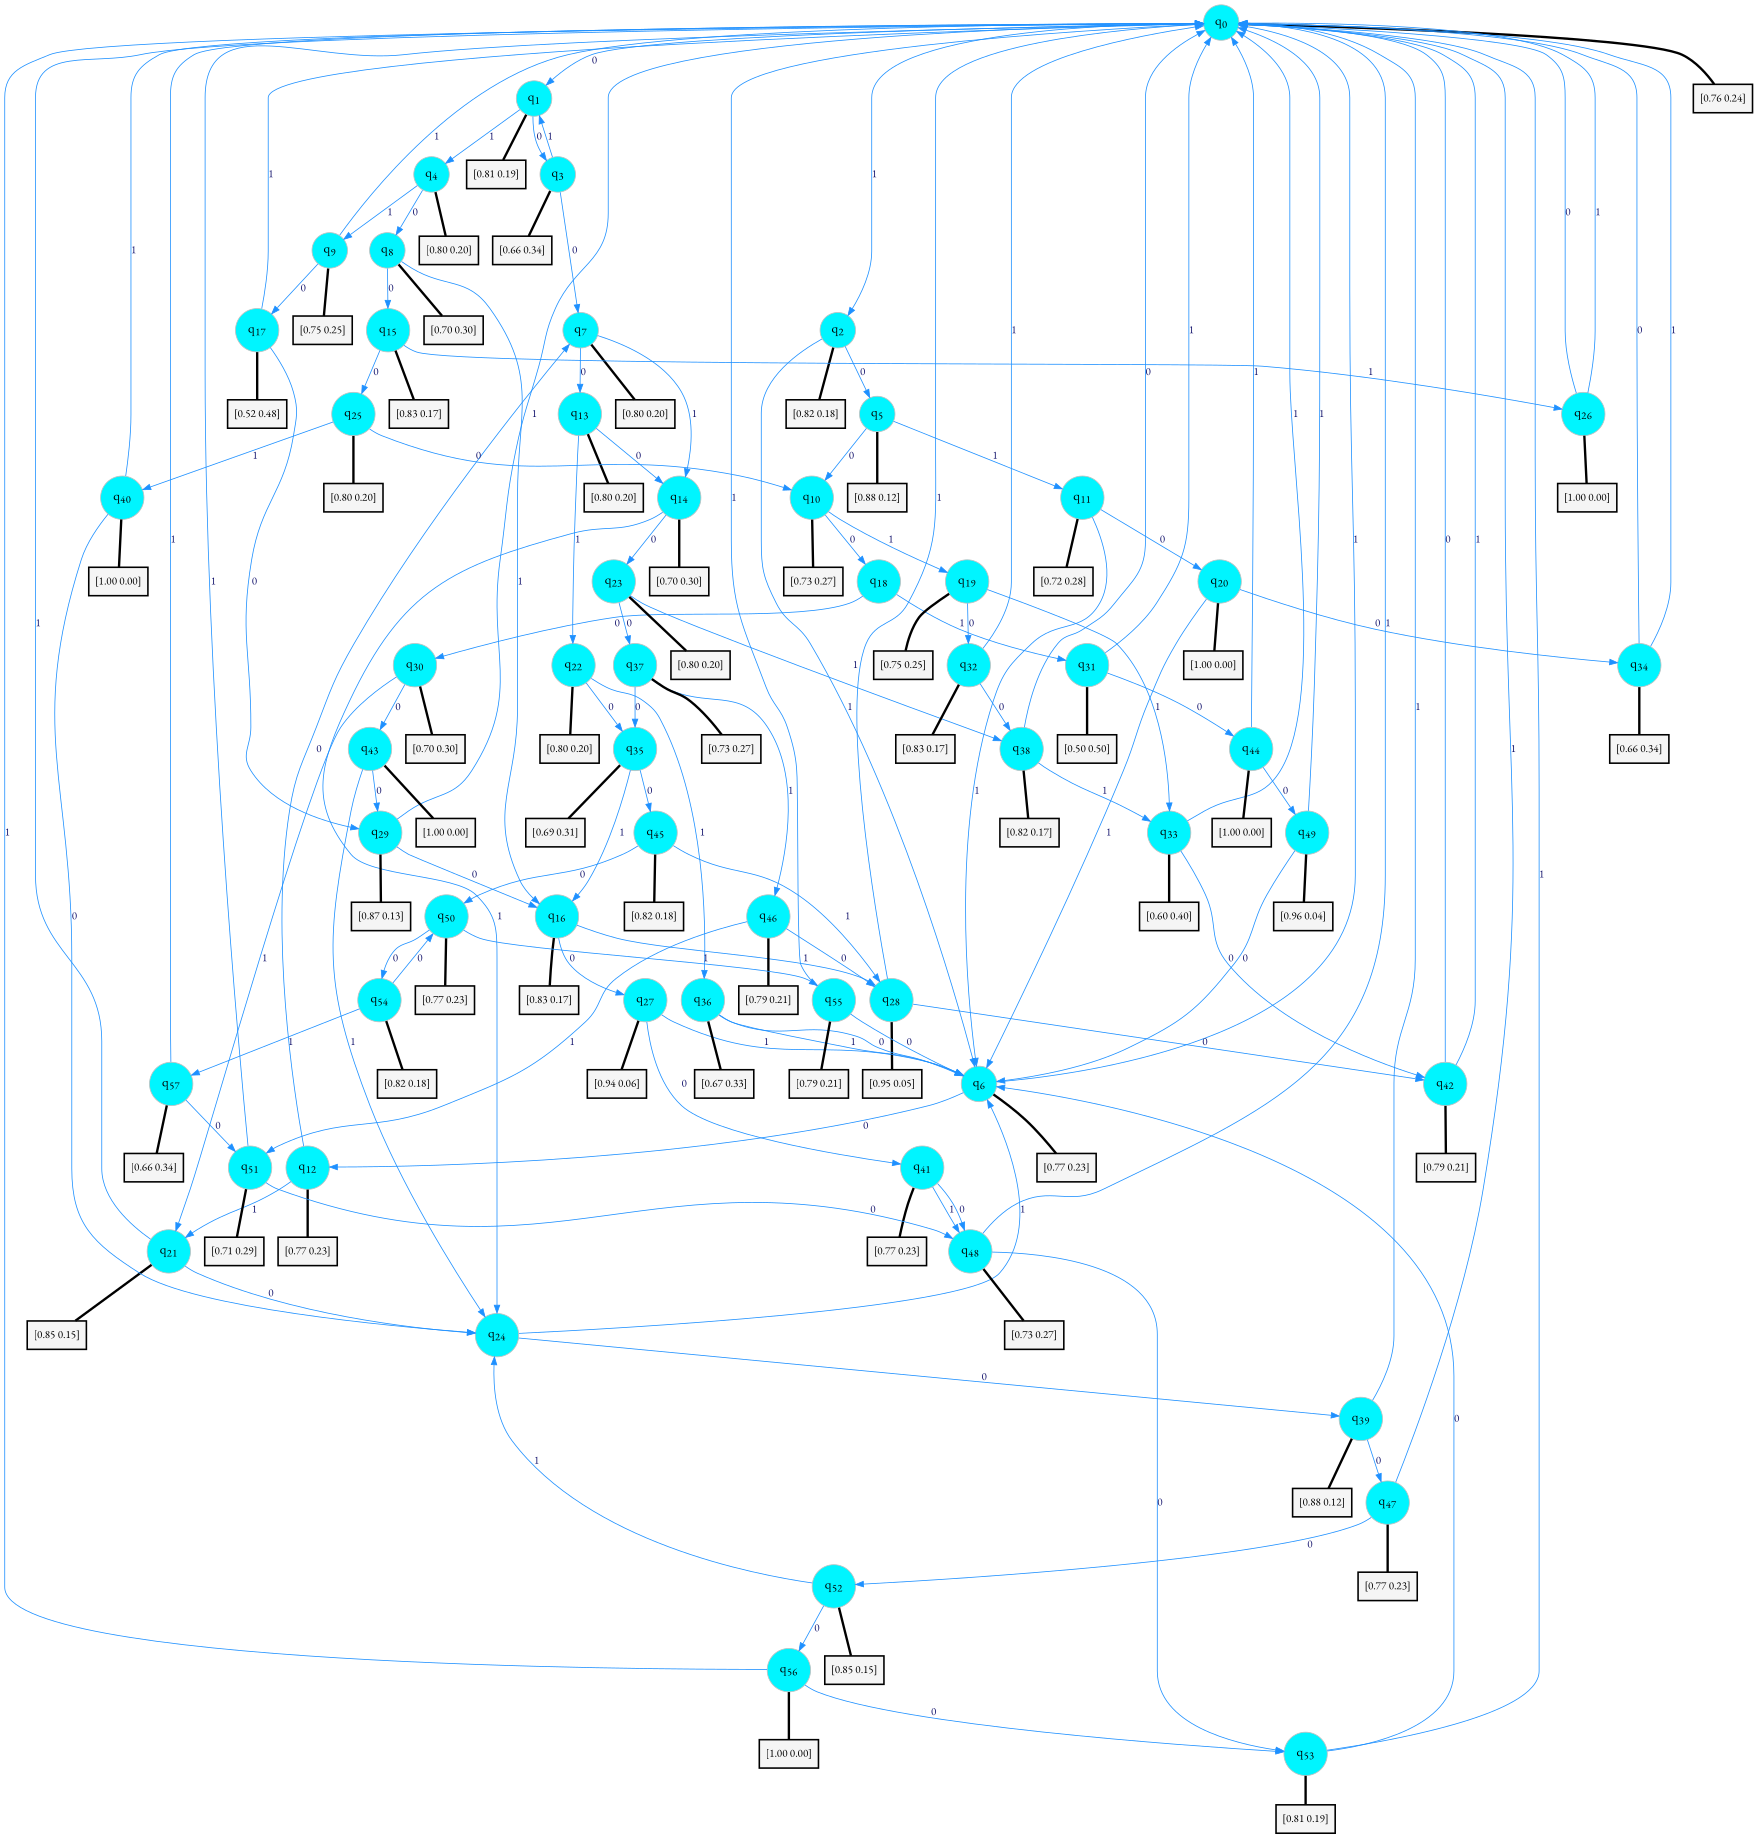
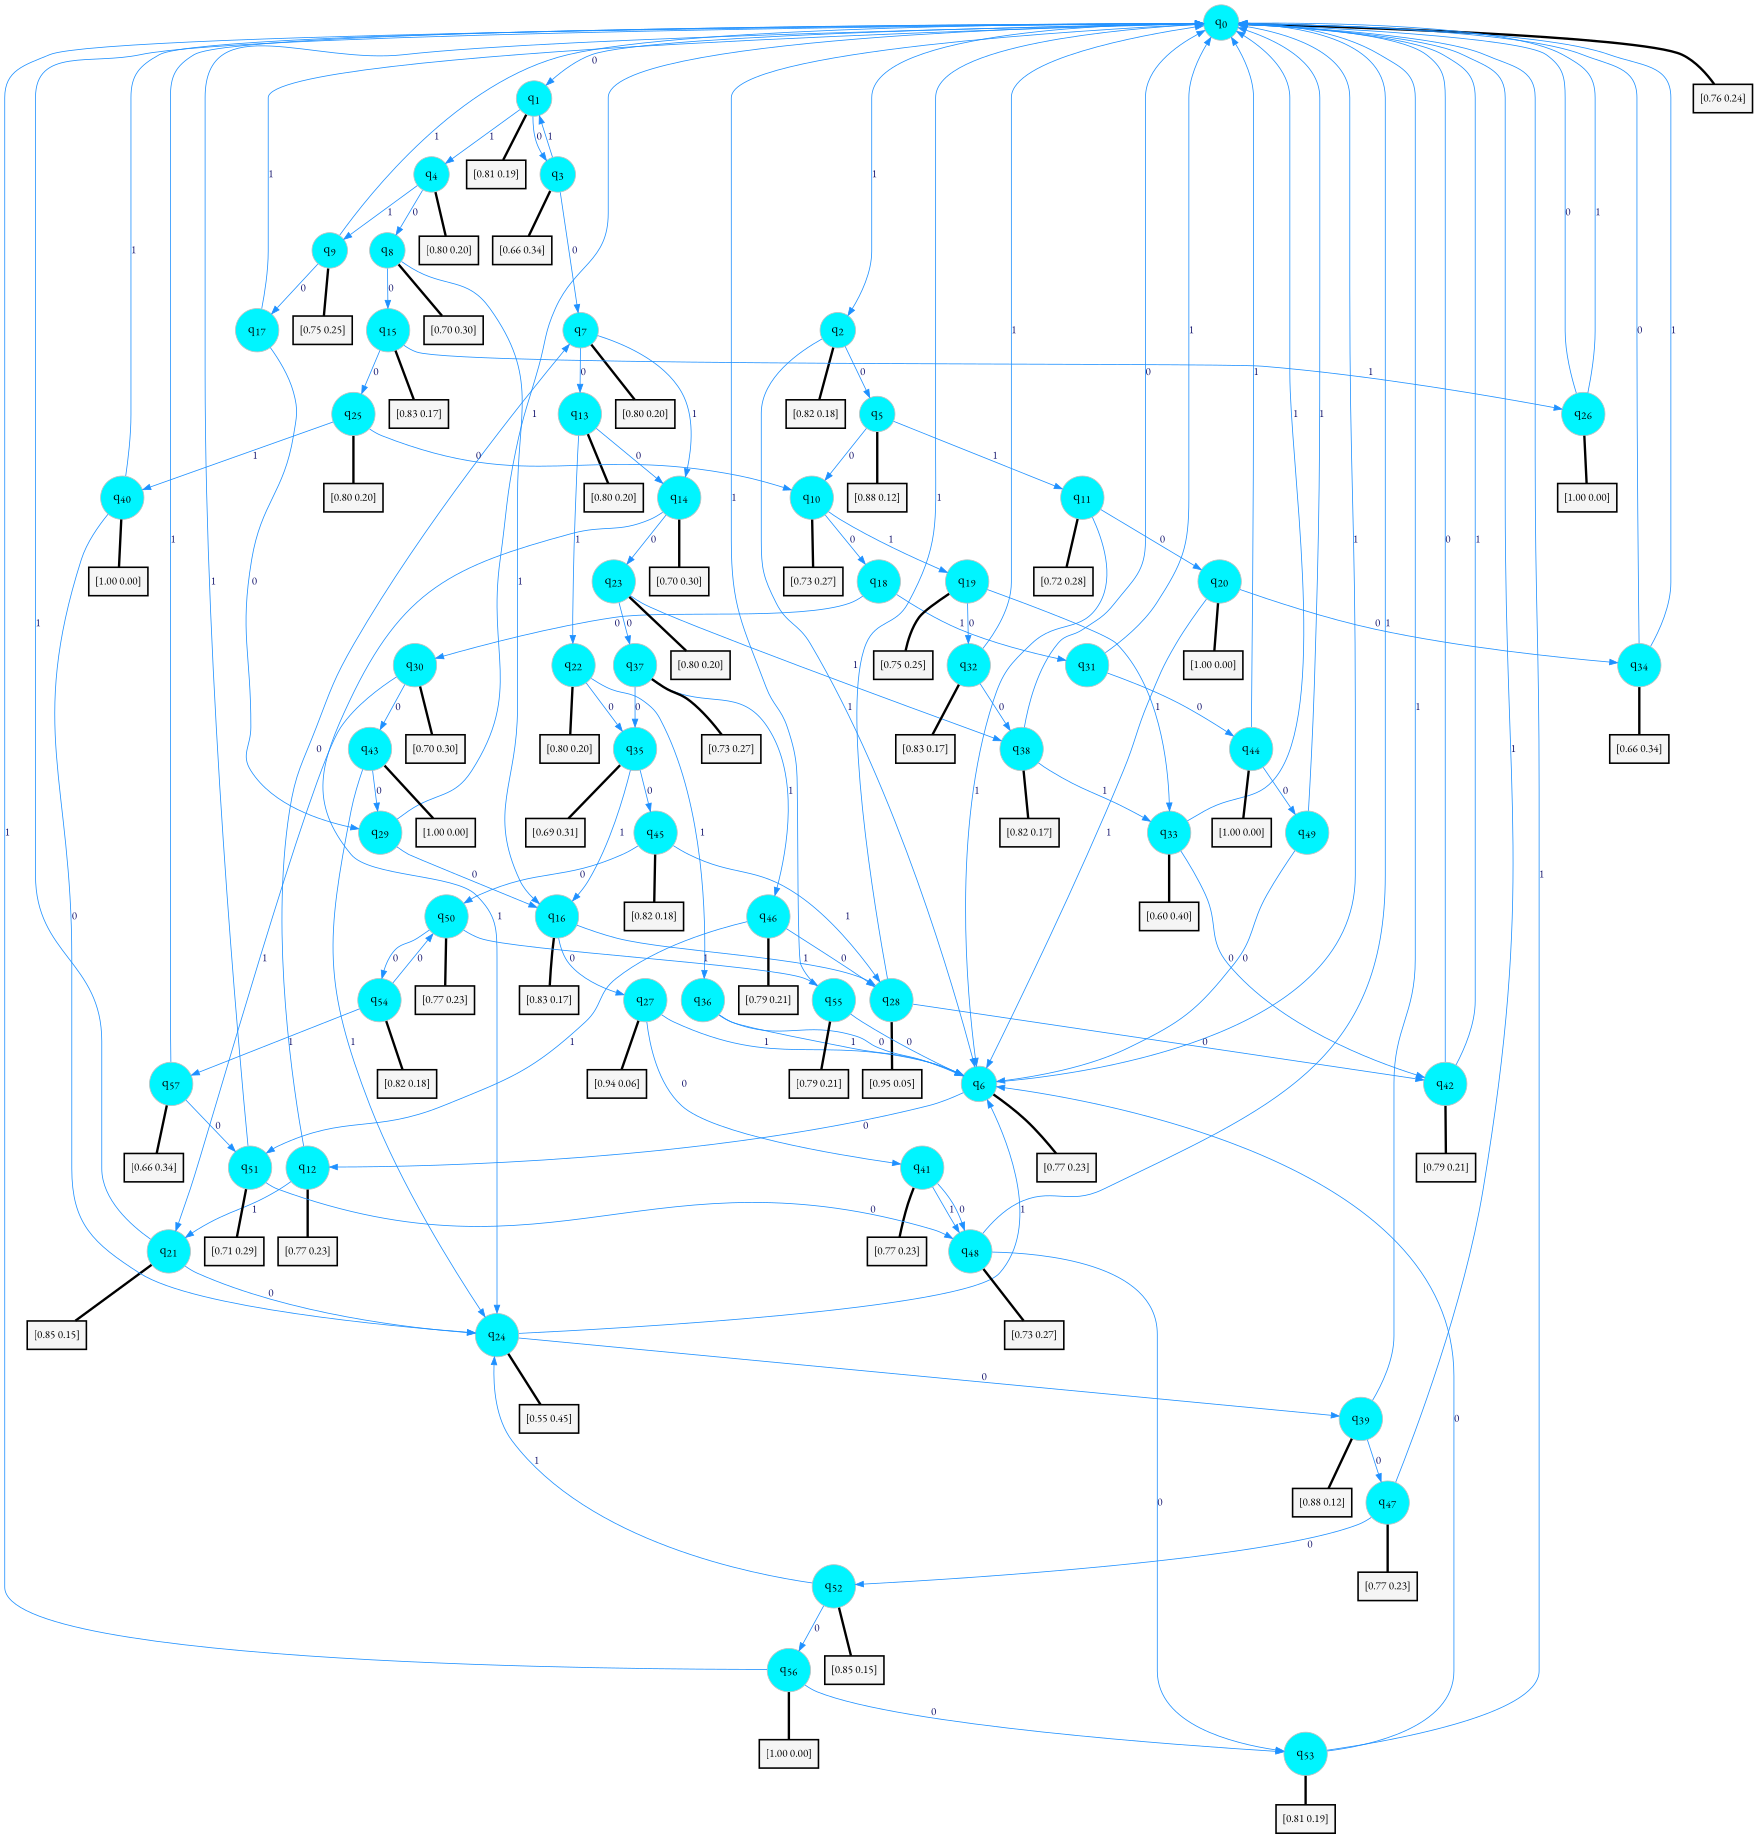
node "[0.52 0.48]": removed
node "[0.50 0.50]": removed
node "[0.87 0.13]": removed
node "[0.96 0.04]": removed
node "[0.67 0.33]": removed
node "[0.55 0.45]": added
